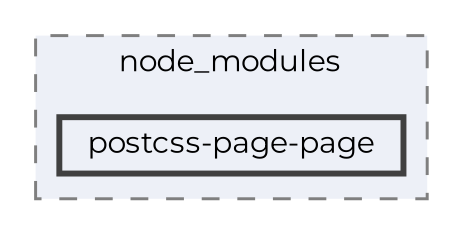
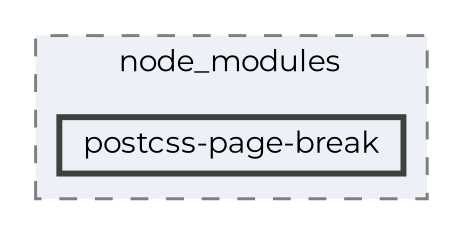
node "postcss-page-page": label "postcss-page-page" -> "postcss-page-break"
